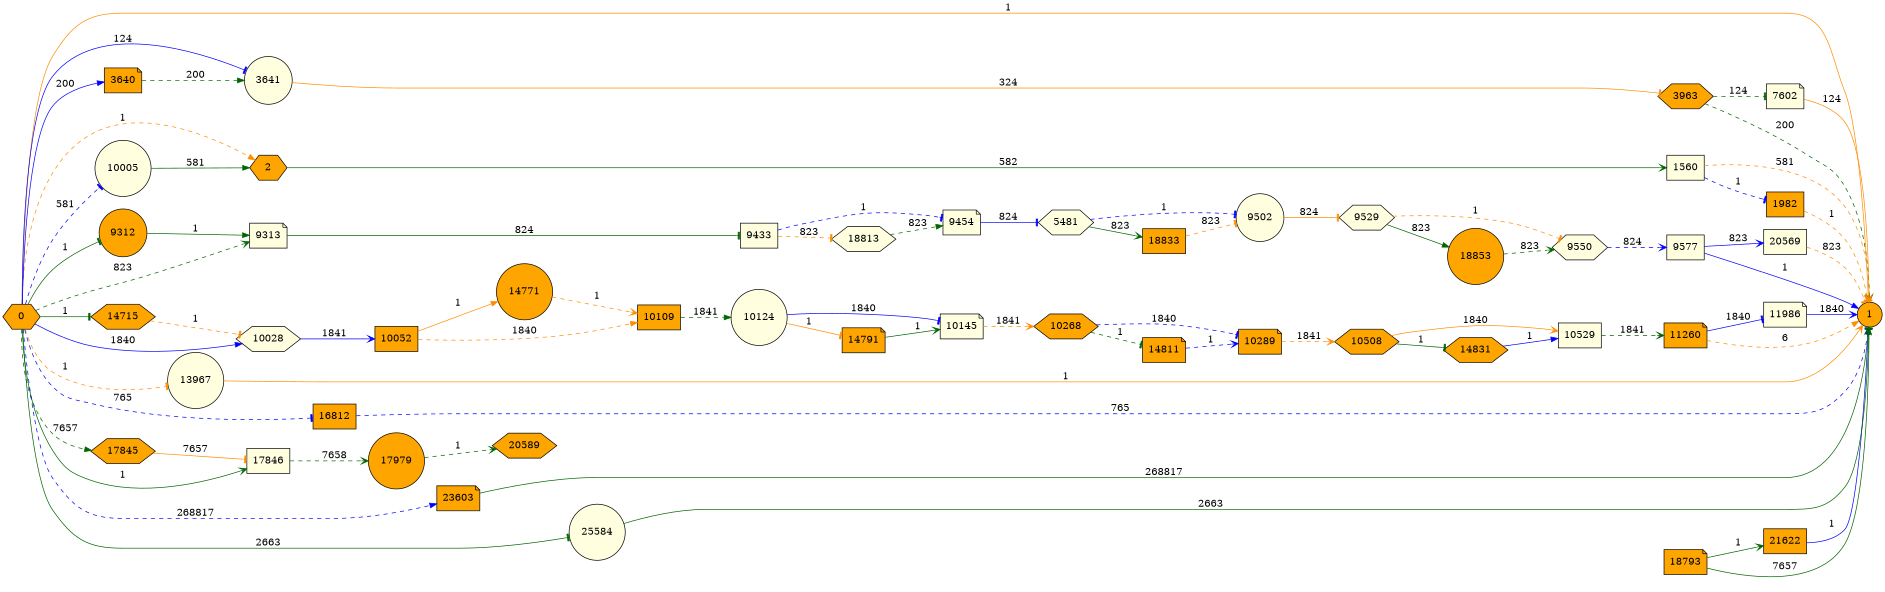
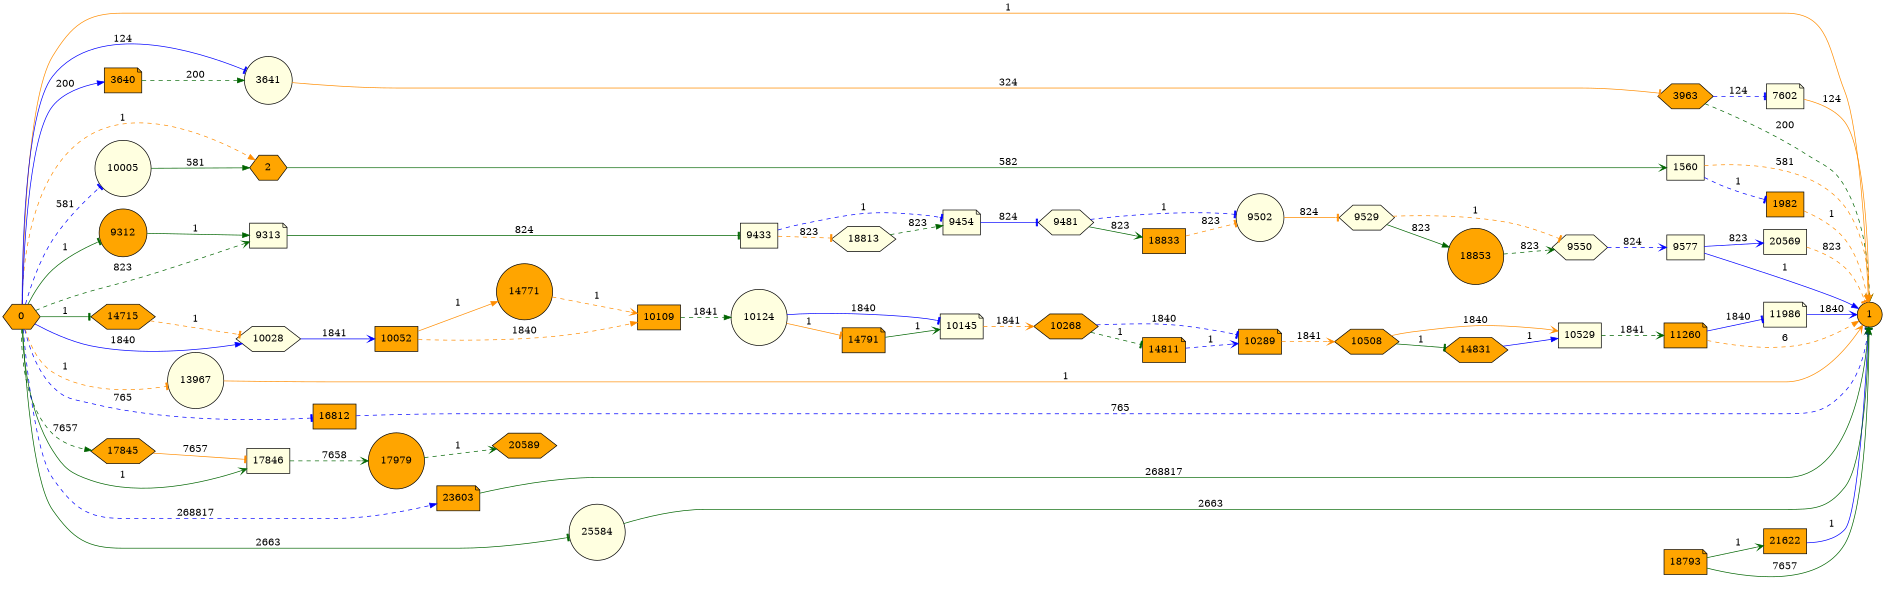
edge "0" -> "1": arrowhead tee -> normal
edge "3963" -> "7602": color darkgreen -> blue
node "5481": label "5481" -> "9481"
